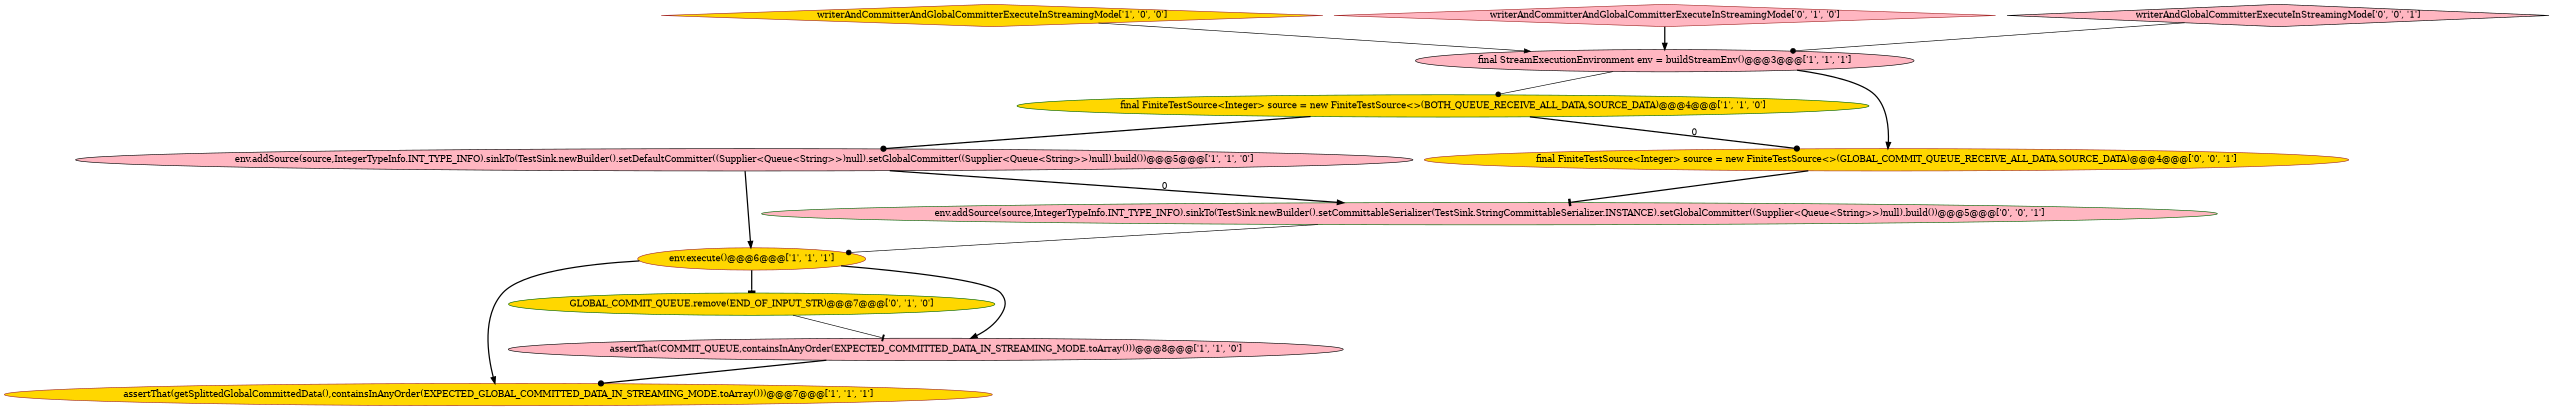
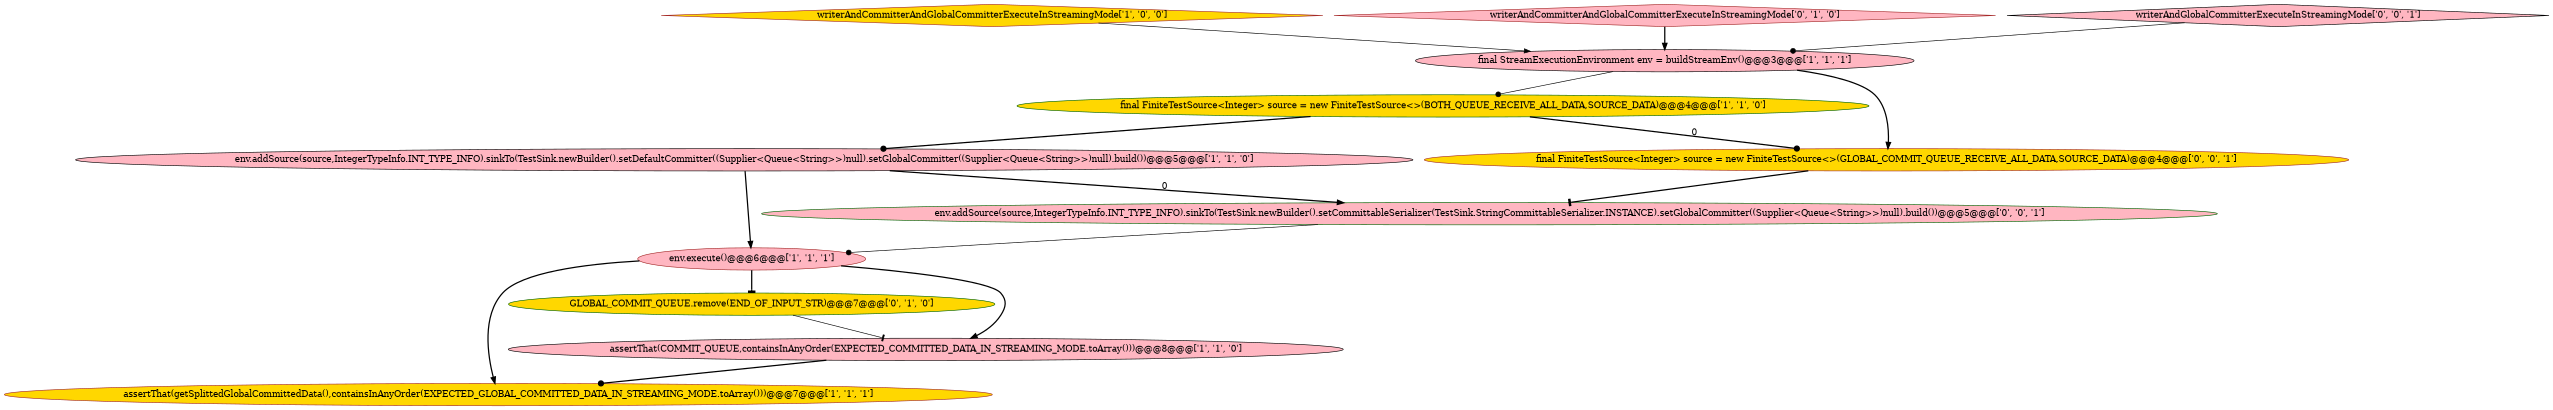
node "env.execute()@@@6@@@['1', '1', '1']": fillcolor gold -> lightpink
